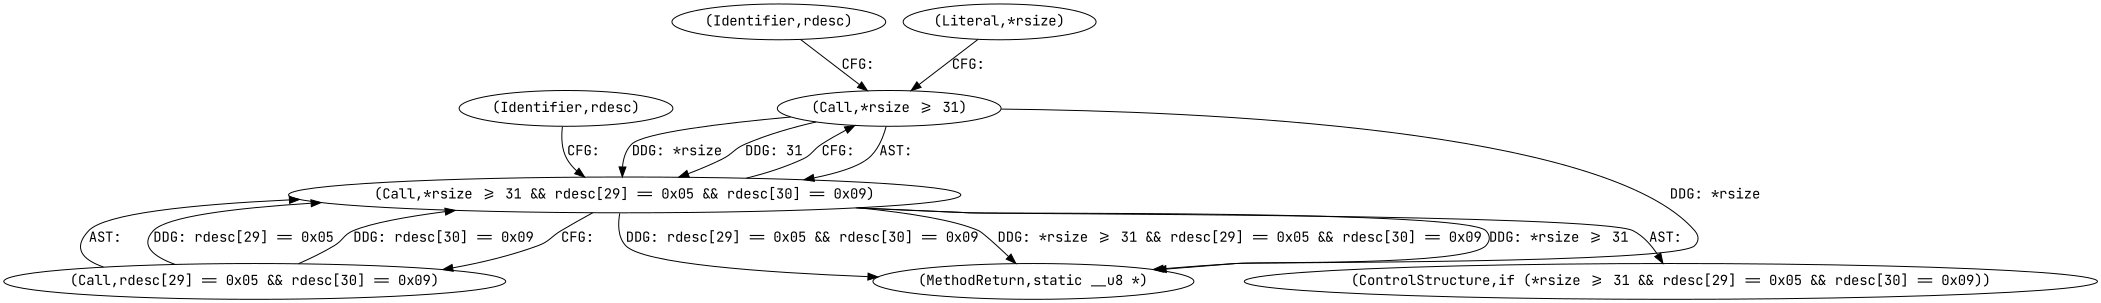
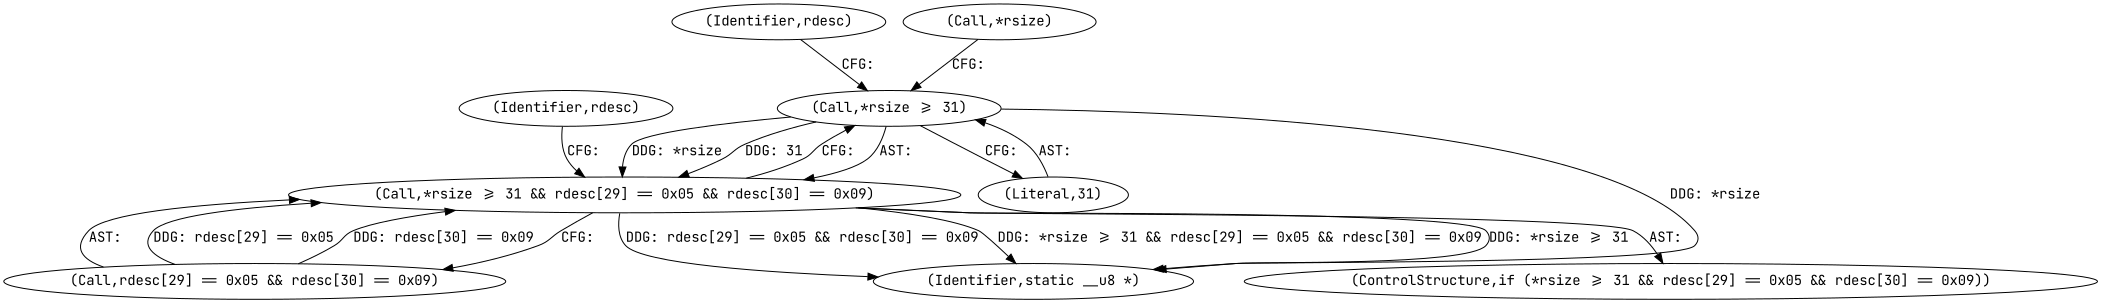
node "(Literal,*rsize)": label "(Literal,*rsize)" -> "(Call,*rsize)"
node "(Literal,31)": added
node "(MethodReturn,static __u8 *)": label "(MethodReturn,static __u8 *)" -> "(Identifier,static __u8 *)"
